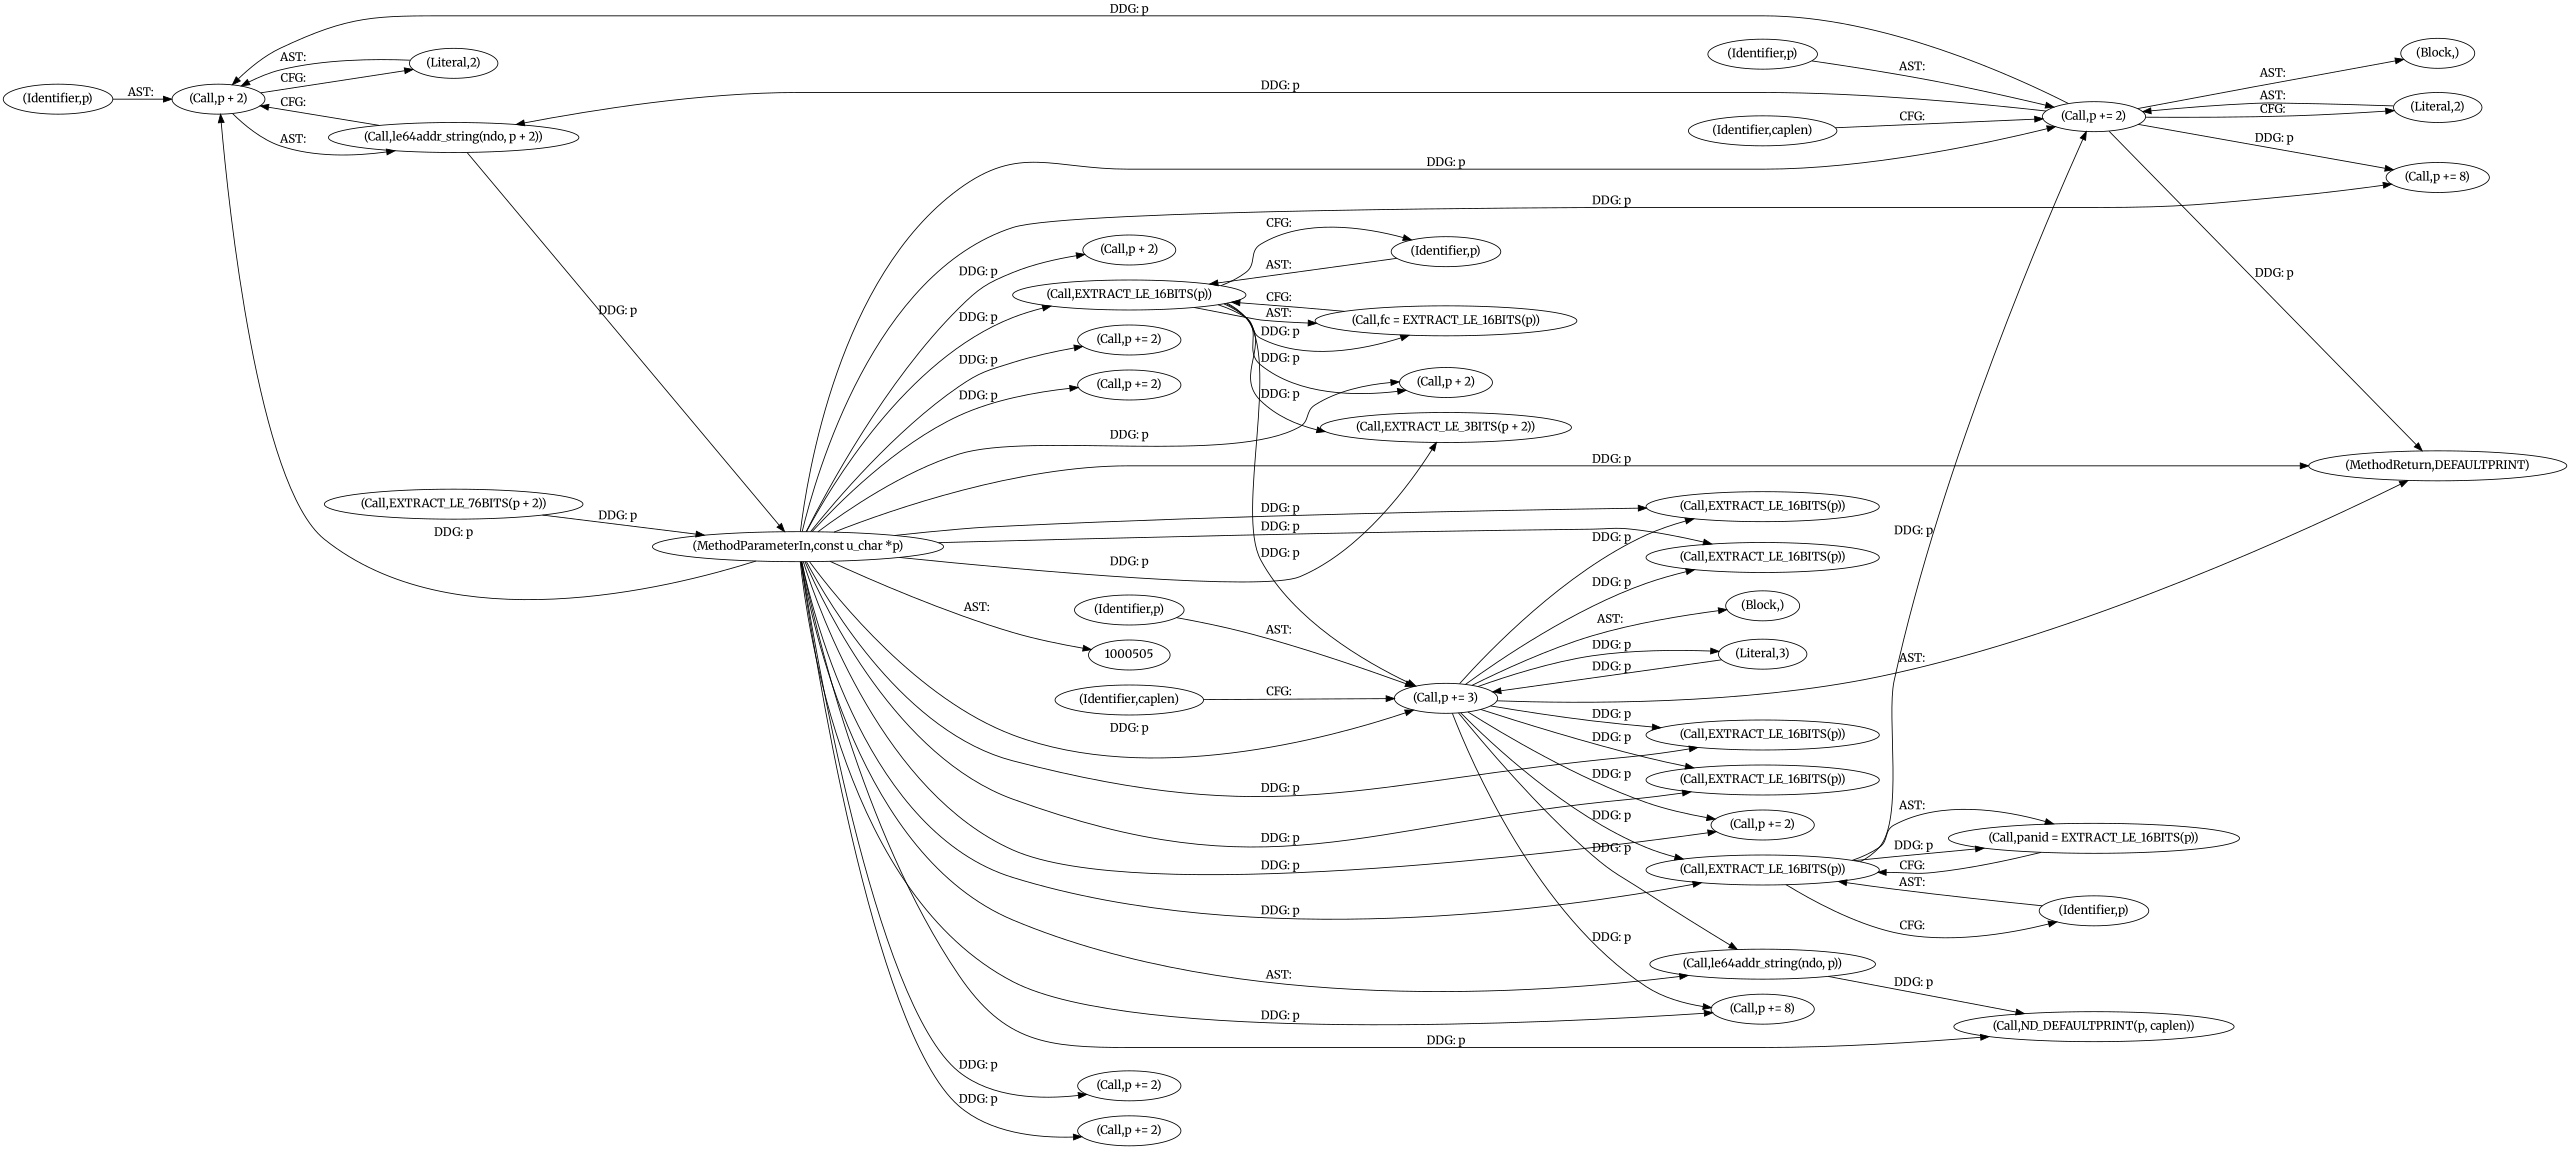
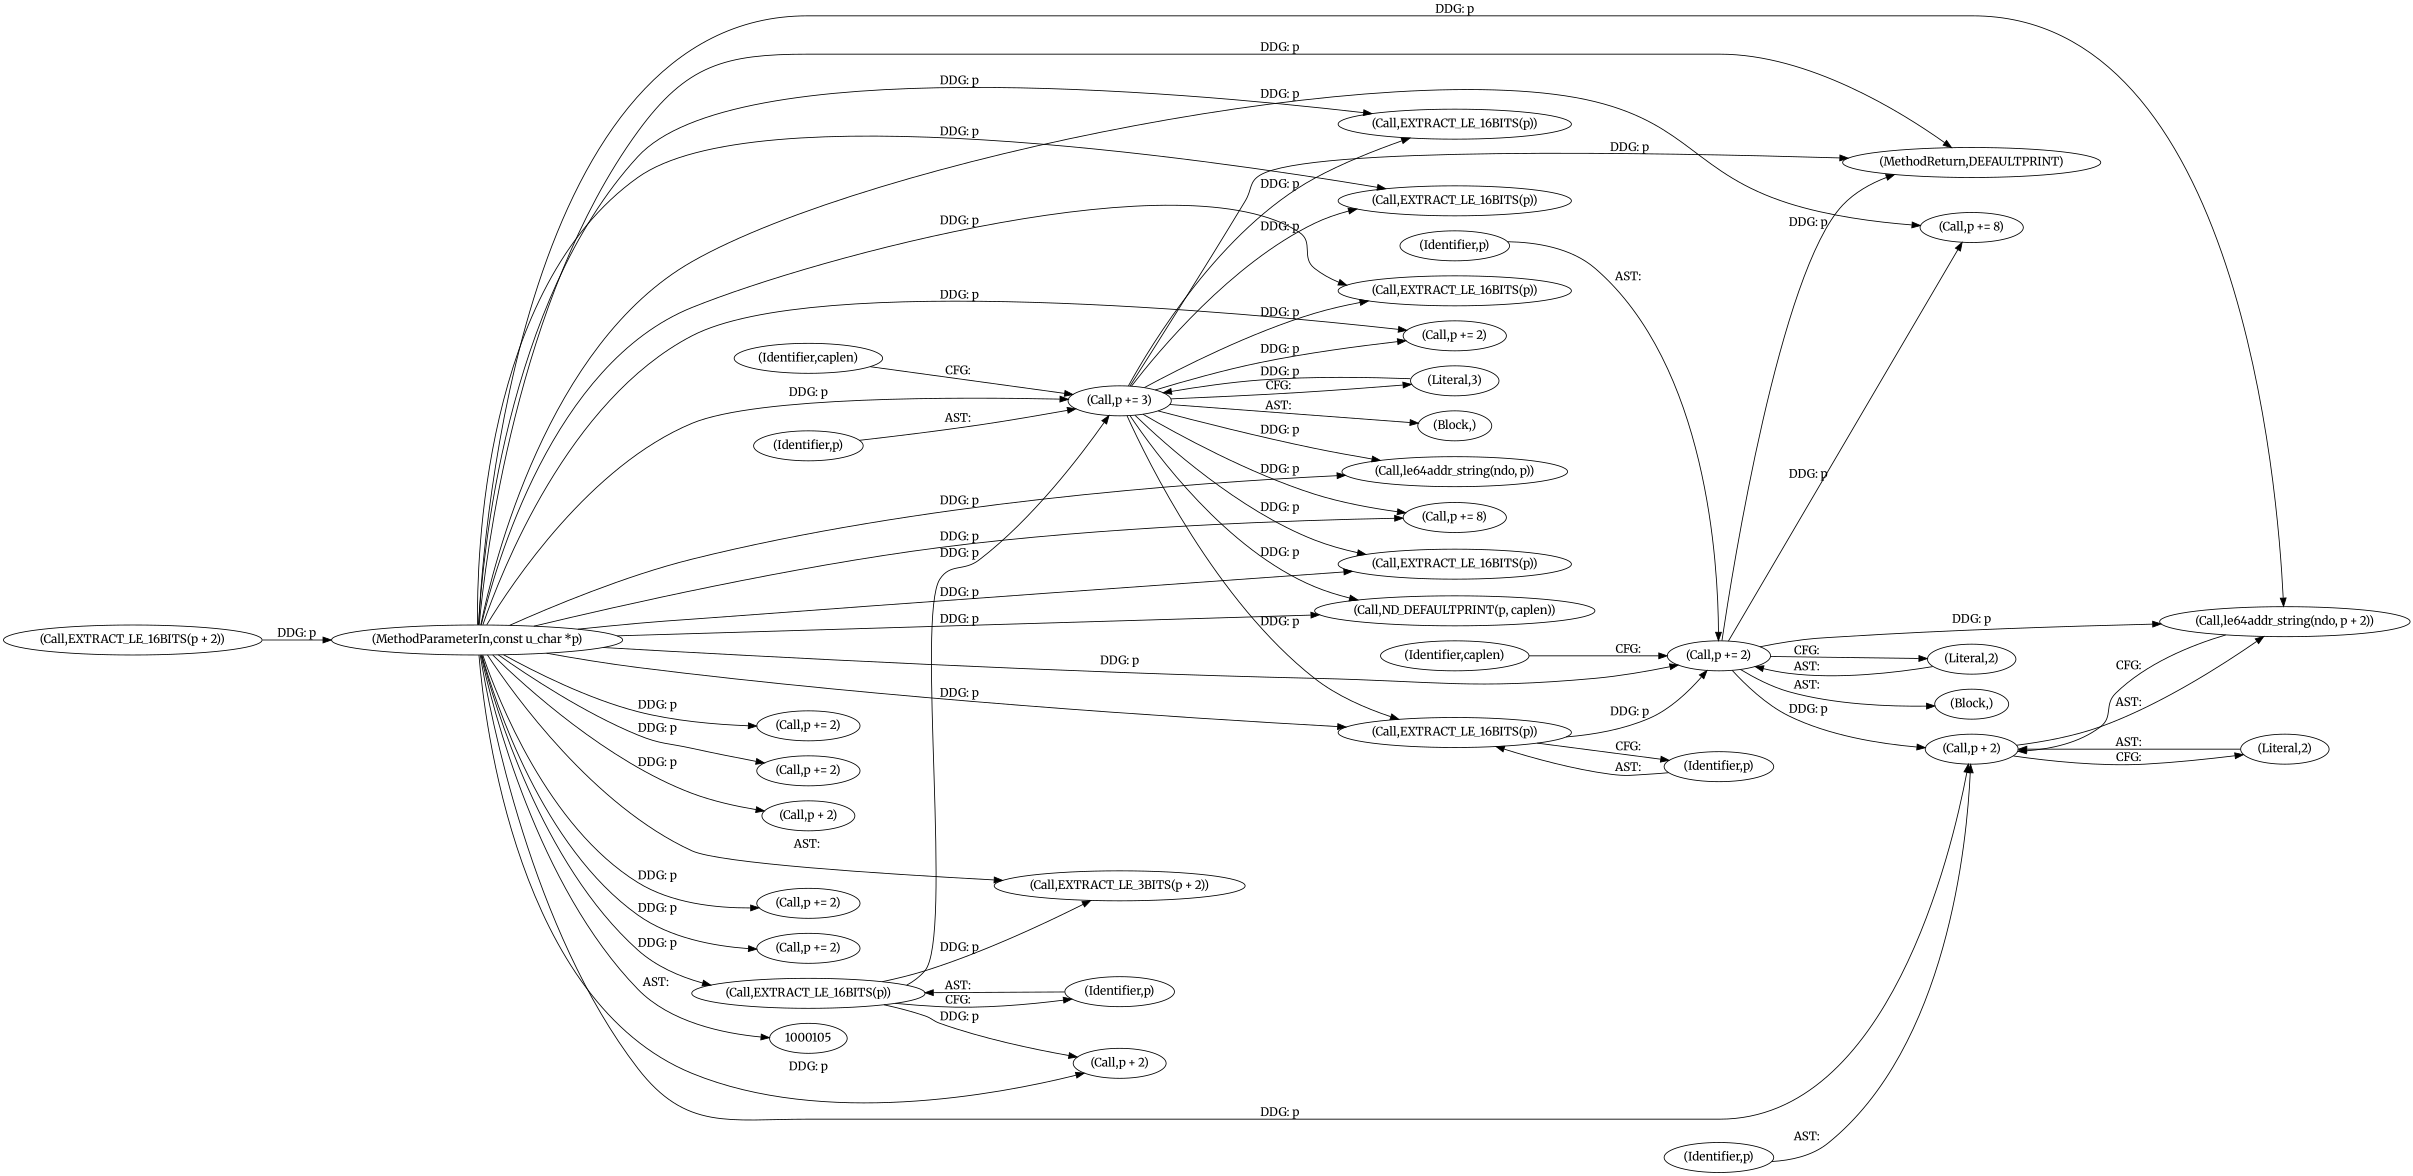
node "(Call,fc = EXTRACT_LE_16BITS(p))": removed
edge "(Call,le64addr_string(ndo, p + 2))" -> "(MethodParameterIn,const u_char *p)": reversed
node "(Call,EXTRACT_LE_76BITS(p + 2))": label "(Call,EXTRACT_LE_76BITS(p + 2))" -> "(Call,EXTRACT_LE_16BITS(p + 2))"
edge "(MethodParameterIn,const u_char *p)" -> "(Call,EXTRACT_LE_3BITS(p + 2))": label "DDG: p" -> "AST: "
edge "(Call,p += 3)" -> "(Literal,3)": label "DDG: p" -> "CFG: "
node "1000505": label "1000505" -> "1000105"
edge "(Call,p += 3)" -> "(MethodReturn,DEFAULTPRINT)": label "AST: " -> "DDG: p"
node "(Call,panid = EXTRACT_LE_16BITS(p))": removed
edge "(MethodParameterIn,const u_char *p)" -> "(Call,le64addr_string(ndo, p))": label "AST: " -> "DDG: p"
edge "(Call,le64addr_string(ndo, p))" -> "(Call,ND_DEFAULTPRINT(p, caplen))": now "(Call,p += 3)" -> "(Call,ND_DEFAULTPRINT(p, caplen))"
